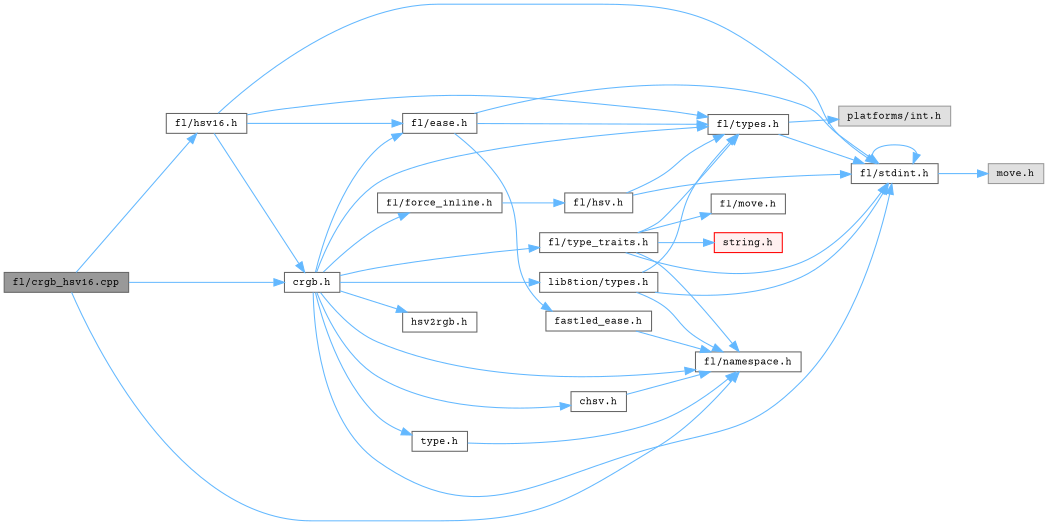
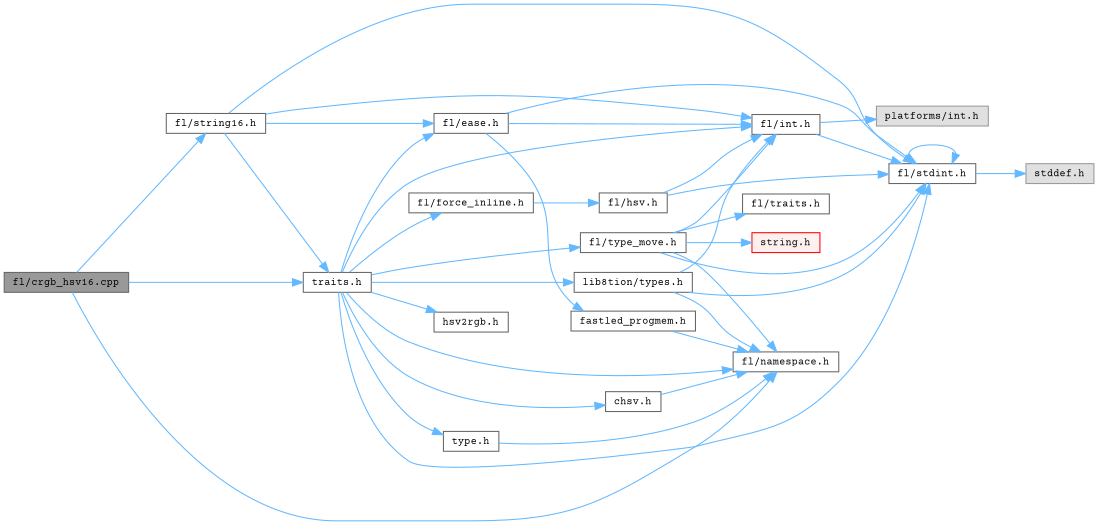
node "fl/hsv16.h": label "fl/hsv16.h" -> "fl/string16.h"
node "fl/types.h": label "fl/types.h" -> "fl/int.h"
node "move.h": label "move.h" -> "stddef.h"
node "fl/move.h": label "fl/move.h" -> "fl/traits.h"
node "fl/type_traits.h": label "fl/type_traits.h" -> "fl/type_move.h"
node "crgb.h": label "crgb.h" -> "traits.h"
node "fastled_ease.h": label "fastled_ease.h" -> "fastled_progmem.h"
